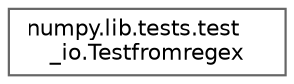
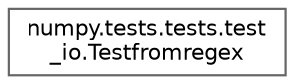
node "numpy.lib.tests.test _io.Testfromregex": label "numpy.lib.tests.test _io.Testfromregex" -> "numpy.tests.tests.test _io.Testfromregex"
